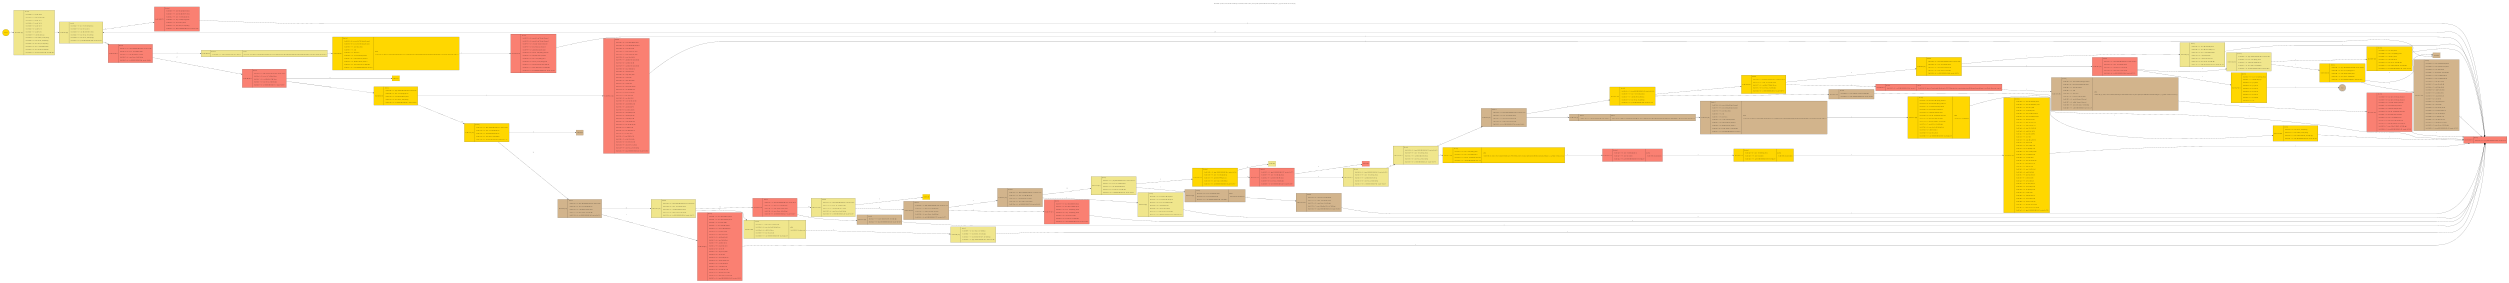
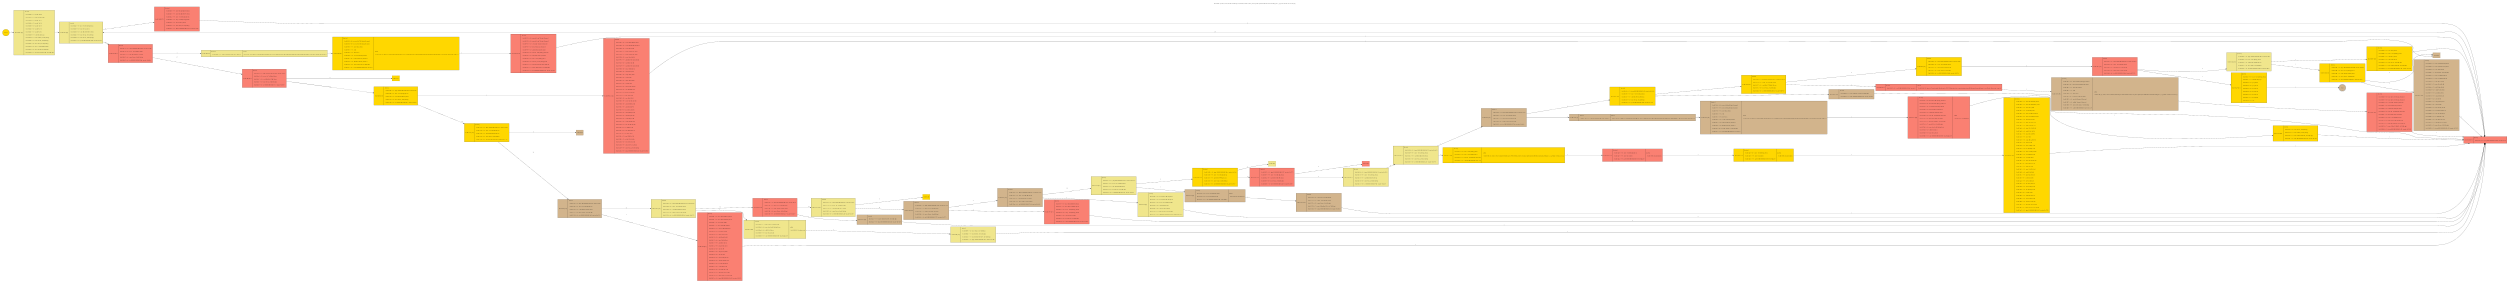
node "0x4016f6 [27]": removed
node "0x40179c [68]": fillcolor gold -> salmon
